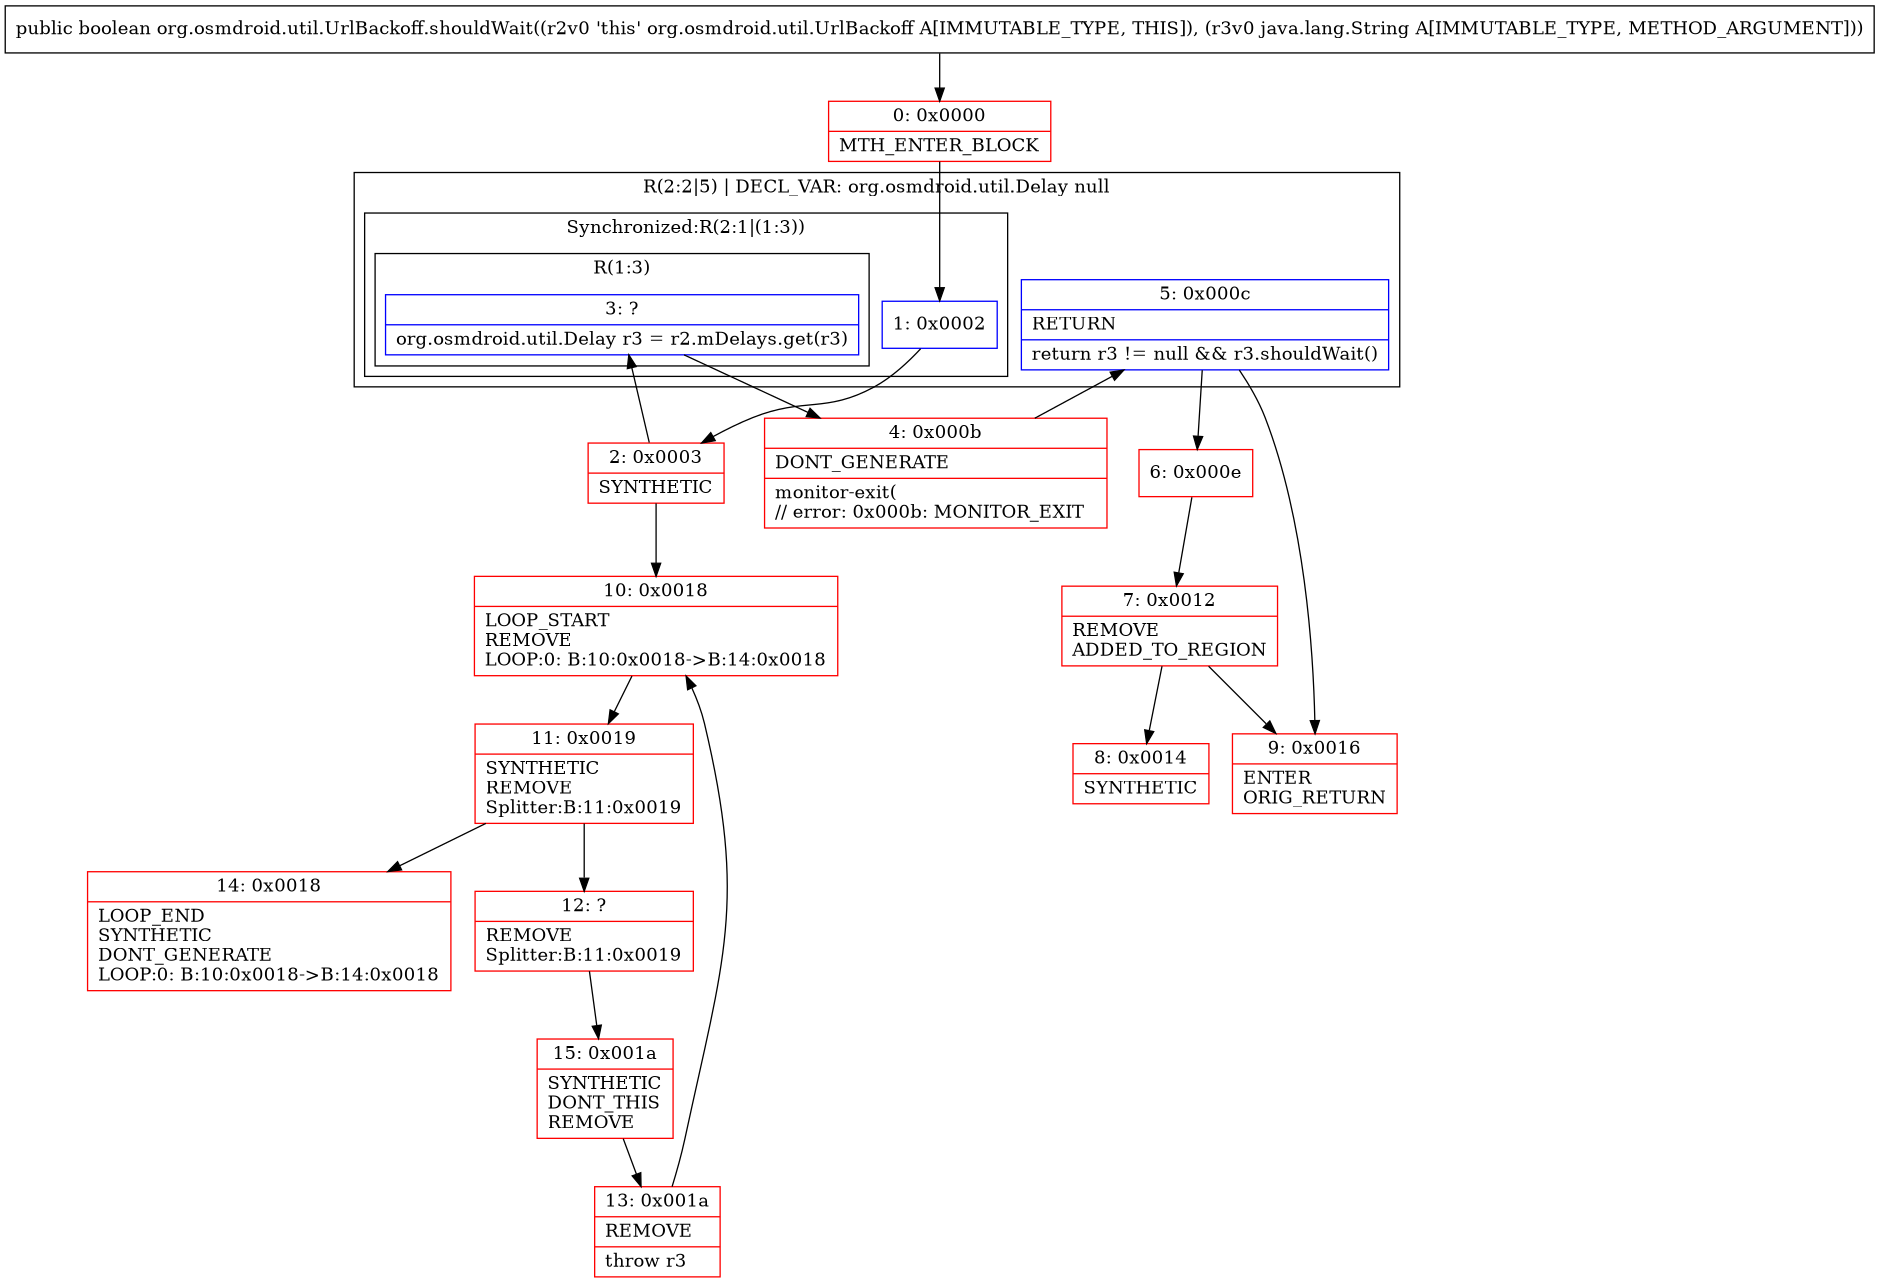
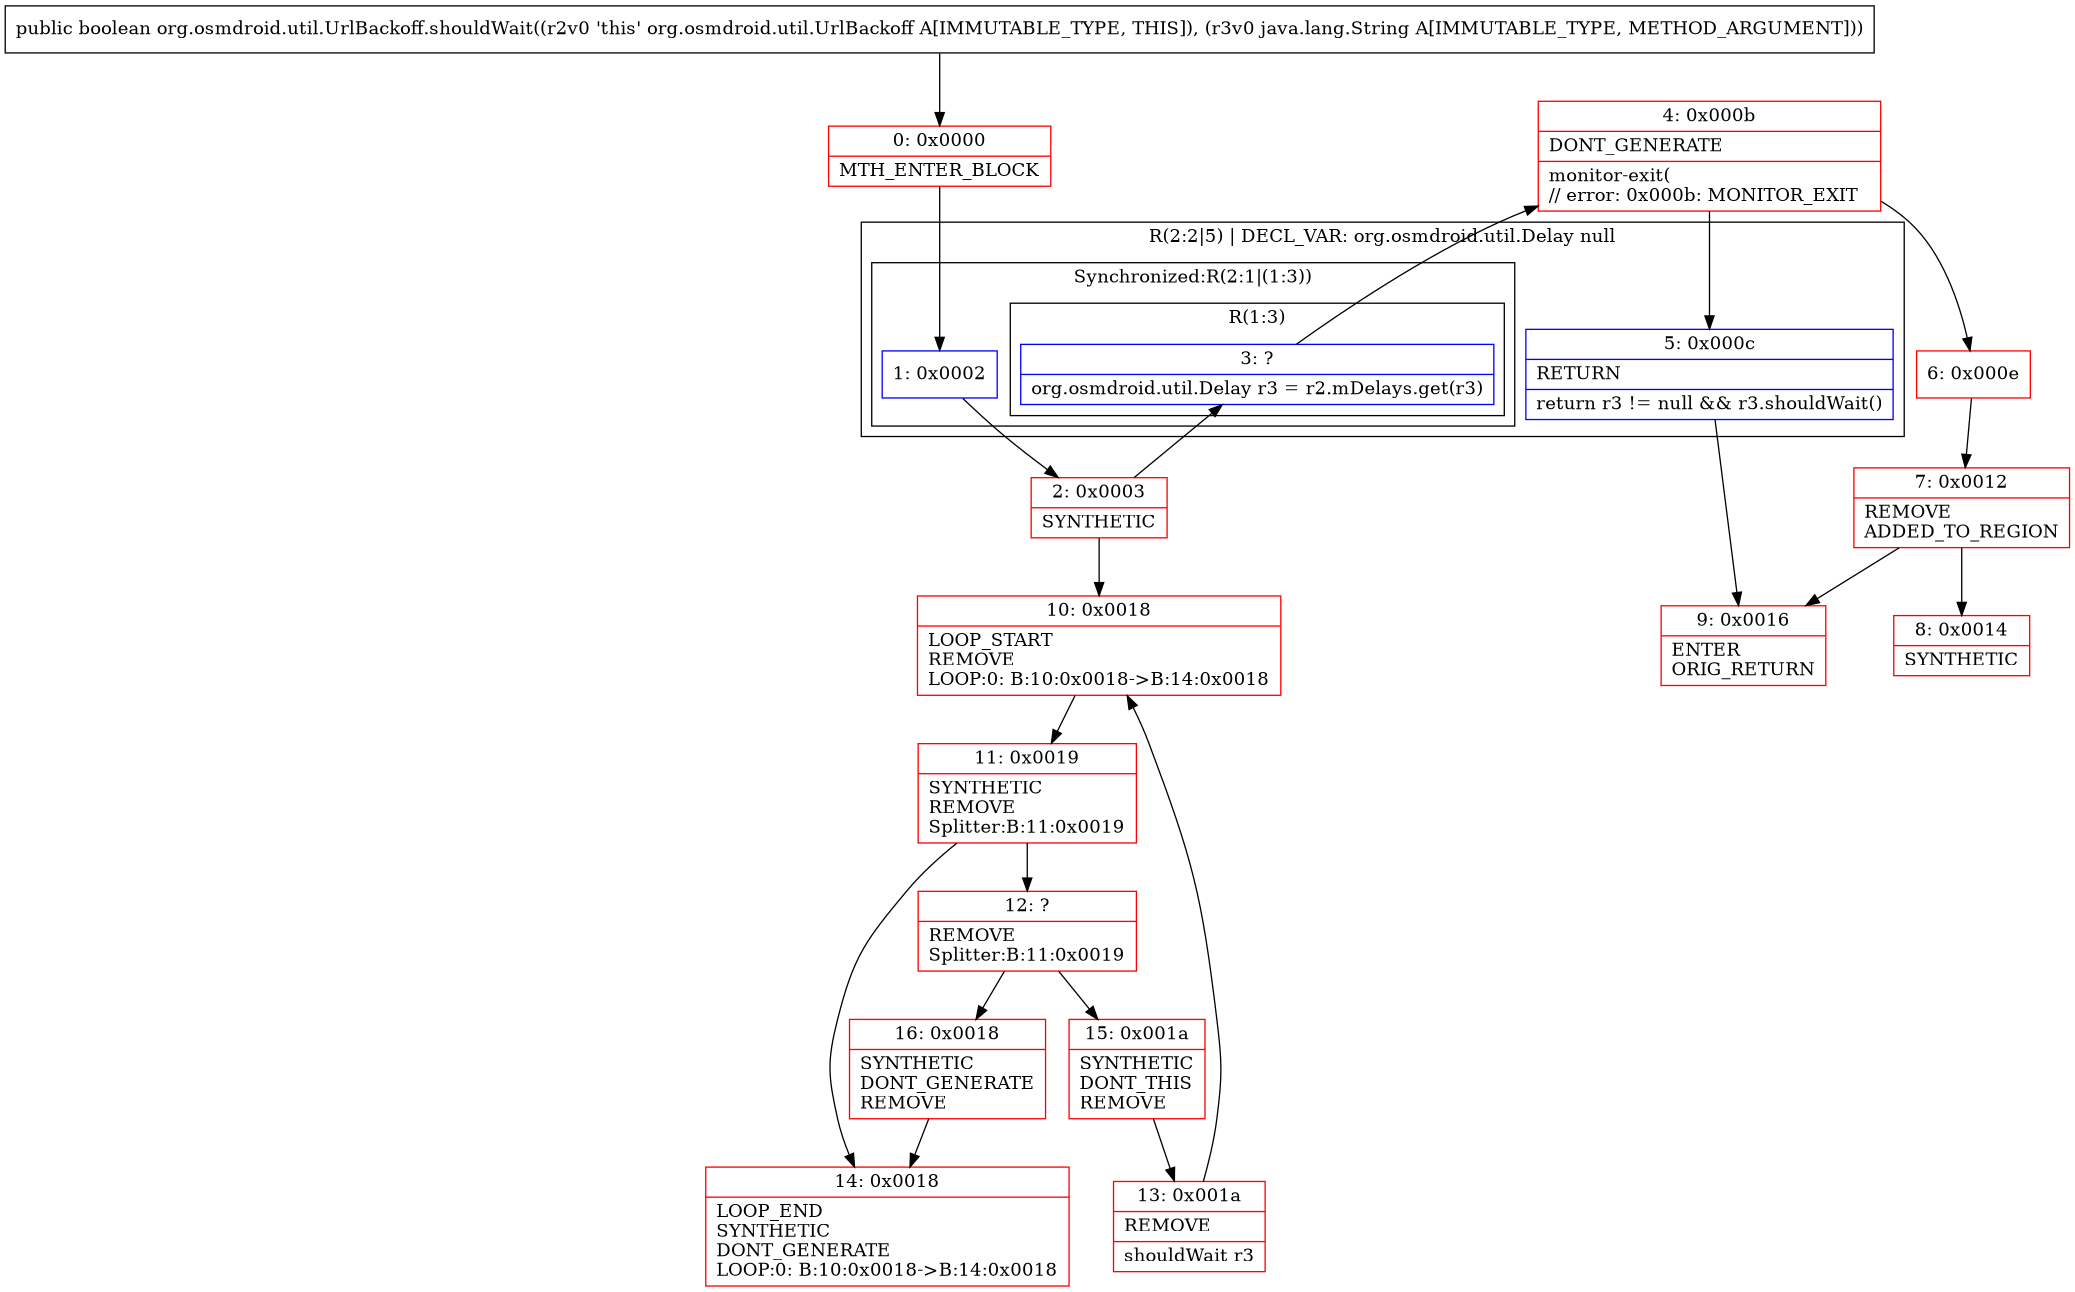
edge "5: 0x000c" -> "6: 0x000e": now "4: 0x000b" -> "6: 0x000e"
node "16: 0x0018": added
node "13: 0x001a": text "throw r3" -> "shouldWait r3"
